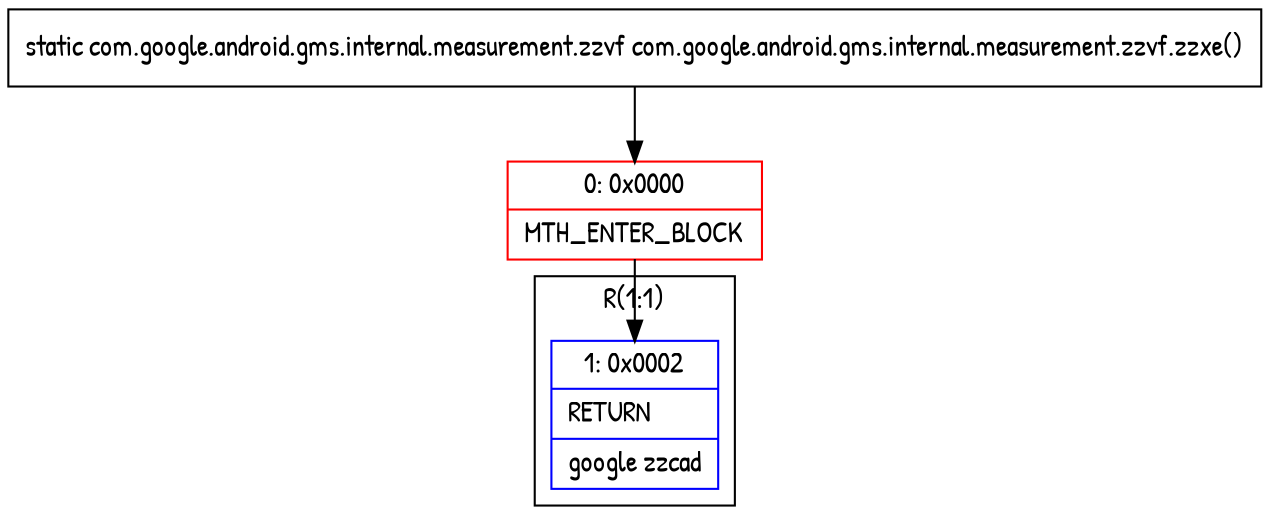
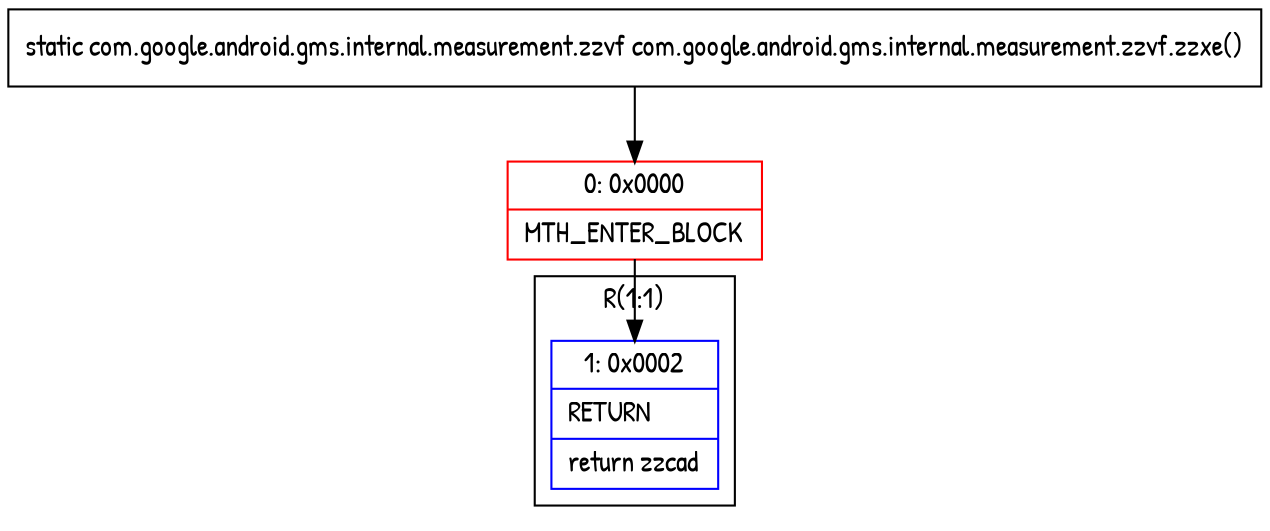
node "1: 0x0002": text "google zzcad" -> "return zzcad"
